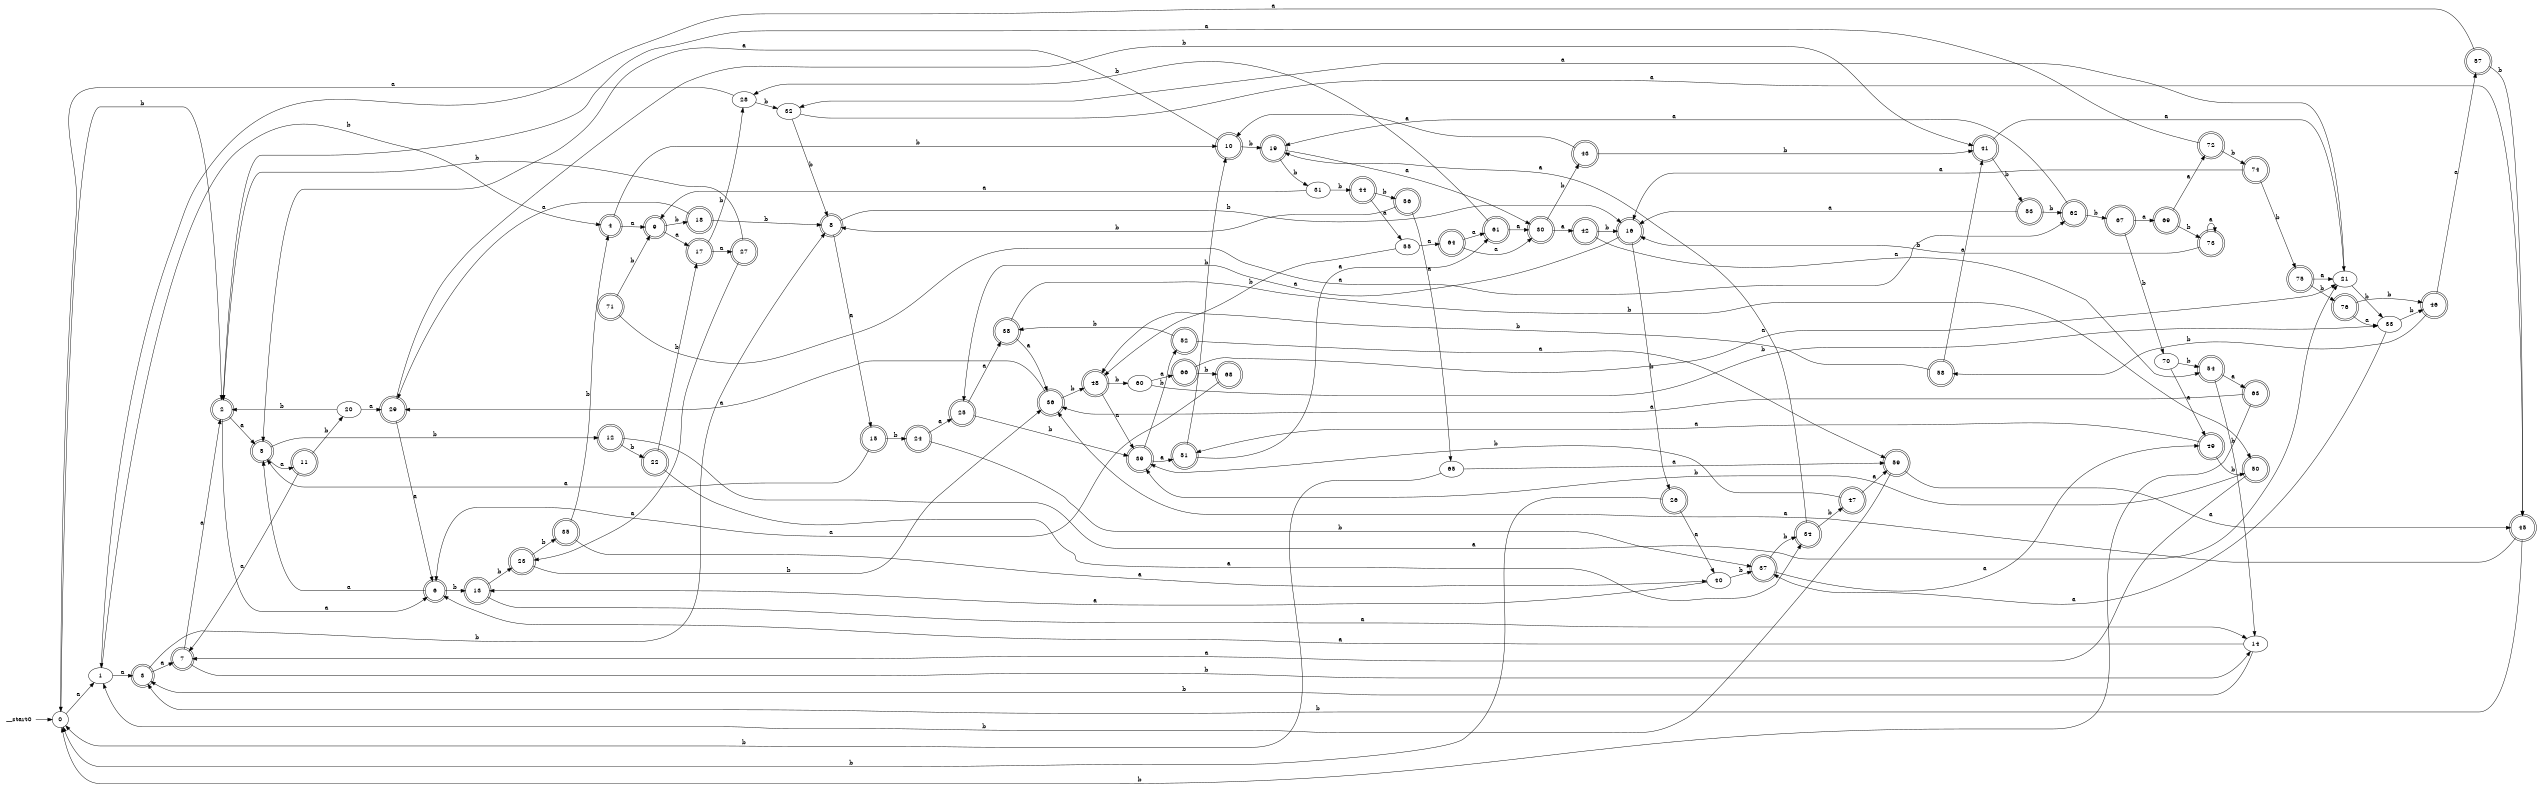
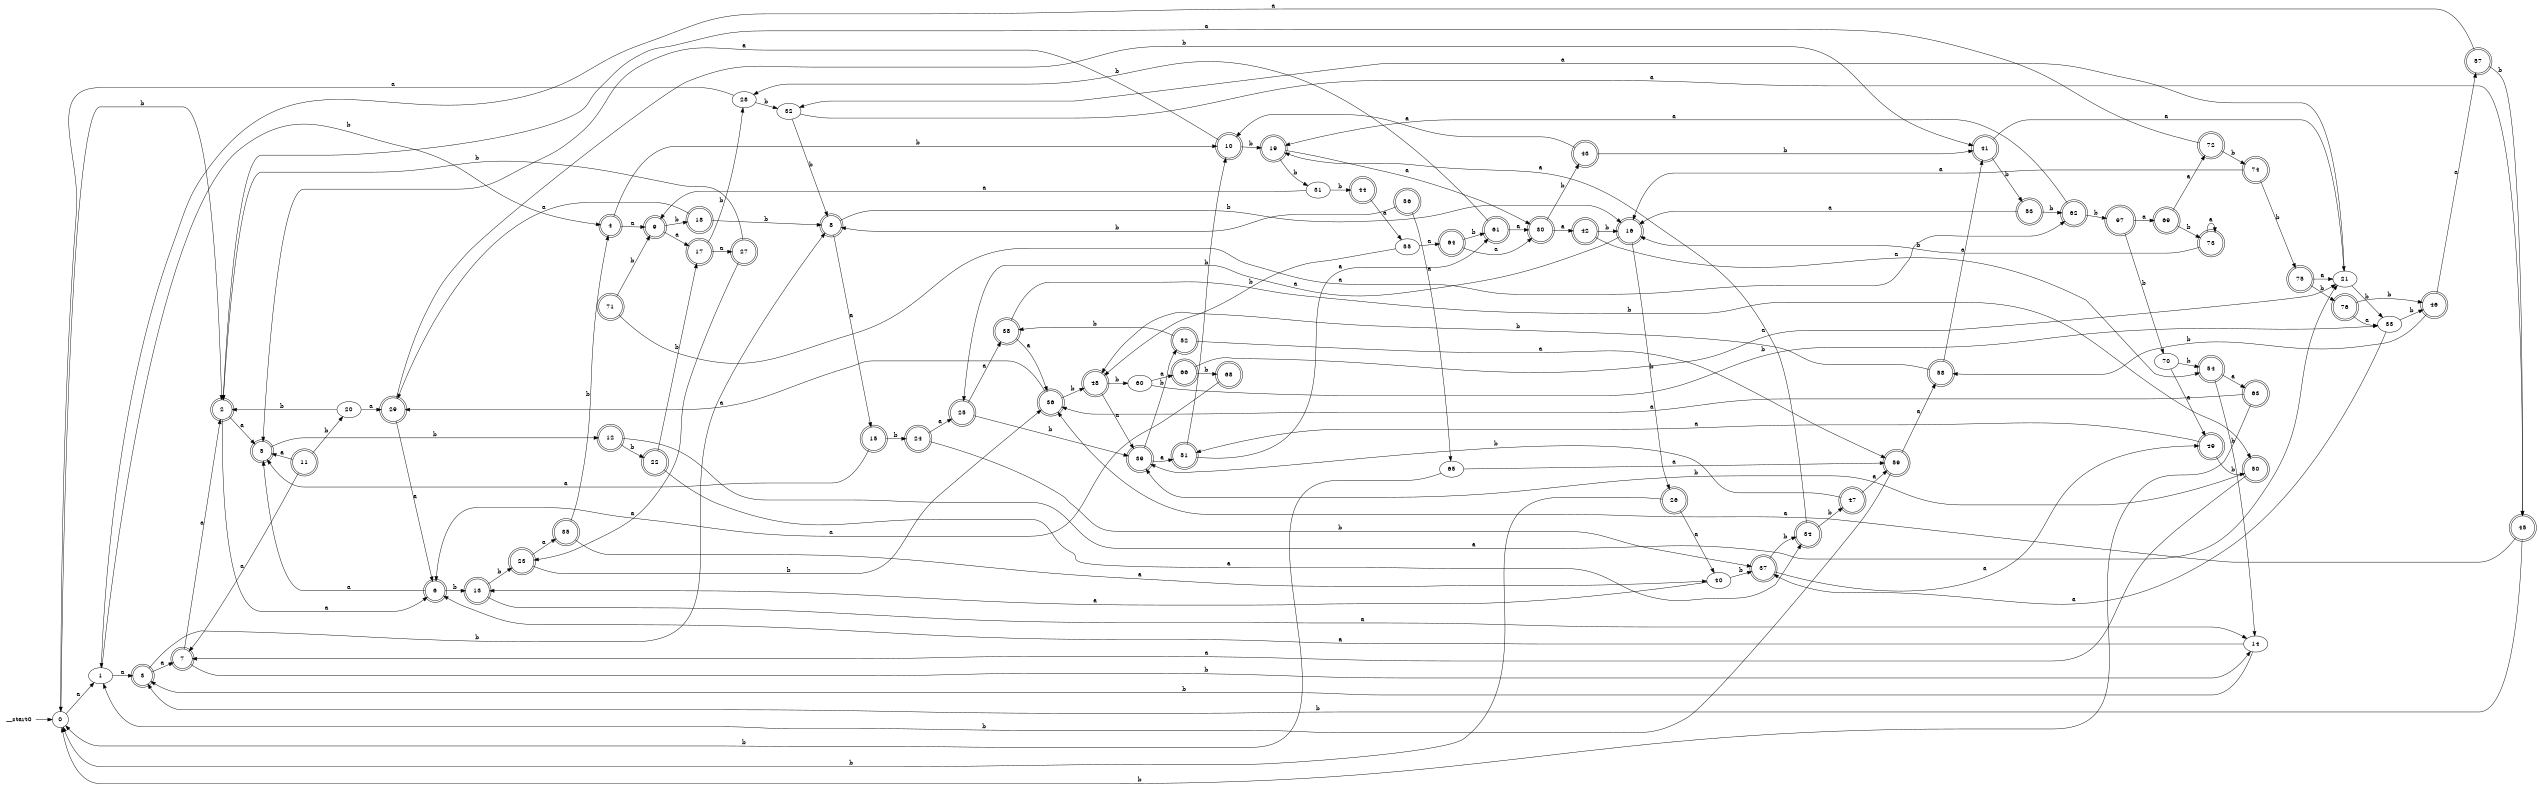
edge "44" -> "56": removed, label "b"
node "67": label "67" -> "97"
edge "64" -> "61": label "a" -> "b"
edge "5" -> "11": reversed
edge "59" -> "45": now "59" -> "58"
edge "23" -> "35": label "b" -> "a"
